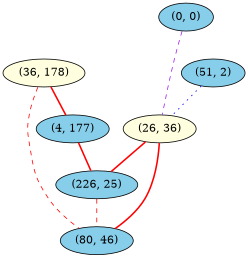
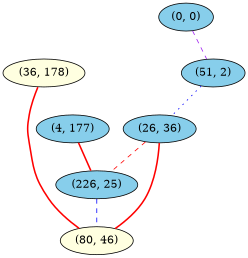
edge "(0, 0)" -- "(26, 36)": now "(0, 0)" -- "(51, 2)"
edge "(36, 178)" -- "(4, 177)": removed
node "(26, 36)": fillcolor lightyellow -> skyblue
edge "(26, 36)" -- "(226, 25)": style bold -> dashed
edge "(36, 178)" -- "(80, 46)": style dashed -> bold
edge "(226, 25)" -- "(80, 46)": color red -> blue
node "(80, 46)": fillcolor skyblue -> lightyellow
